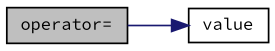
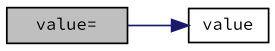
node "operator=": label "operator=" -> "value="
